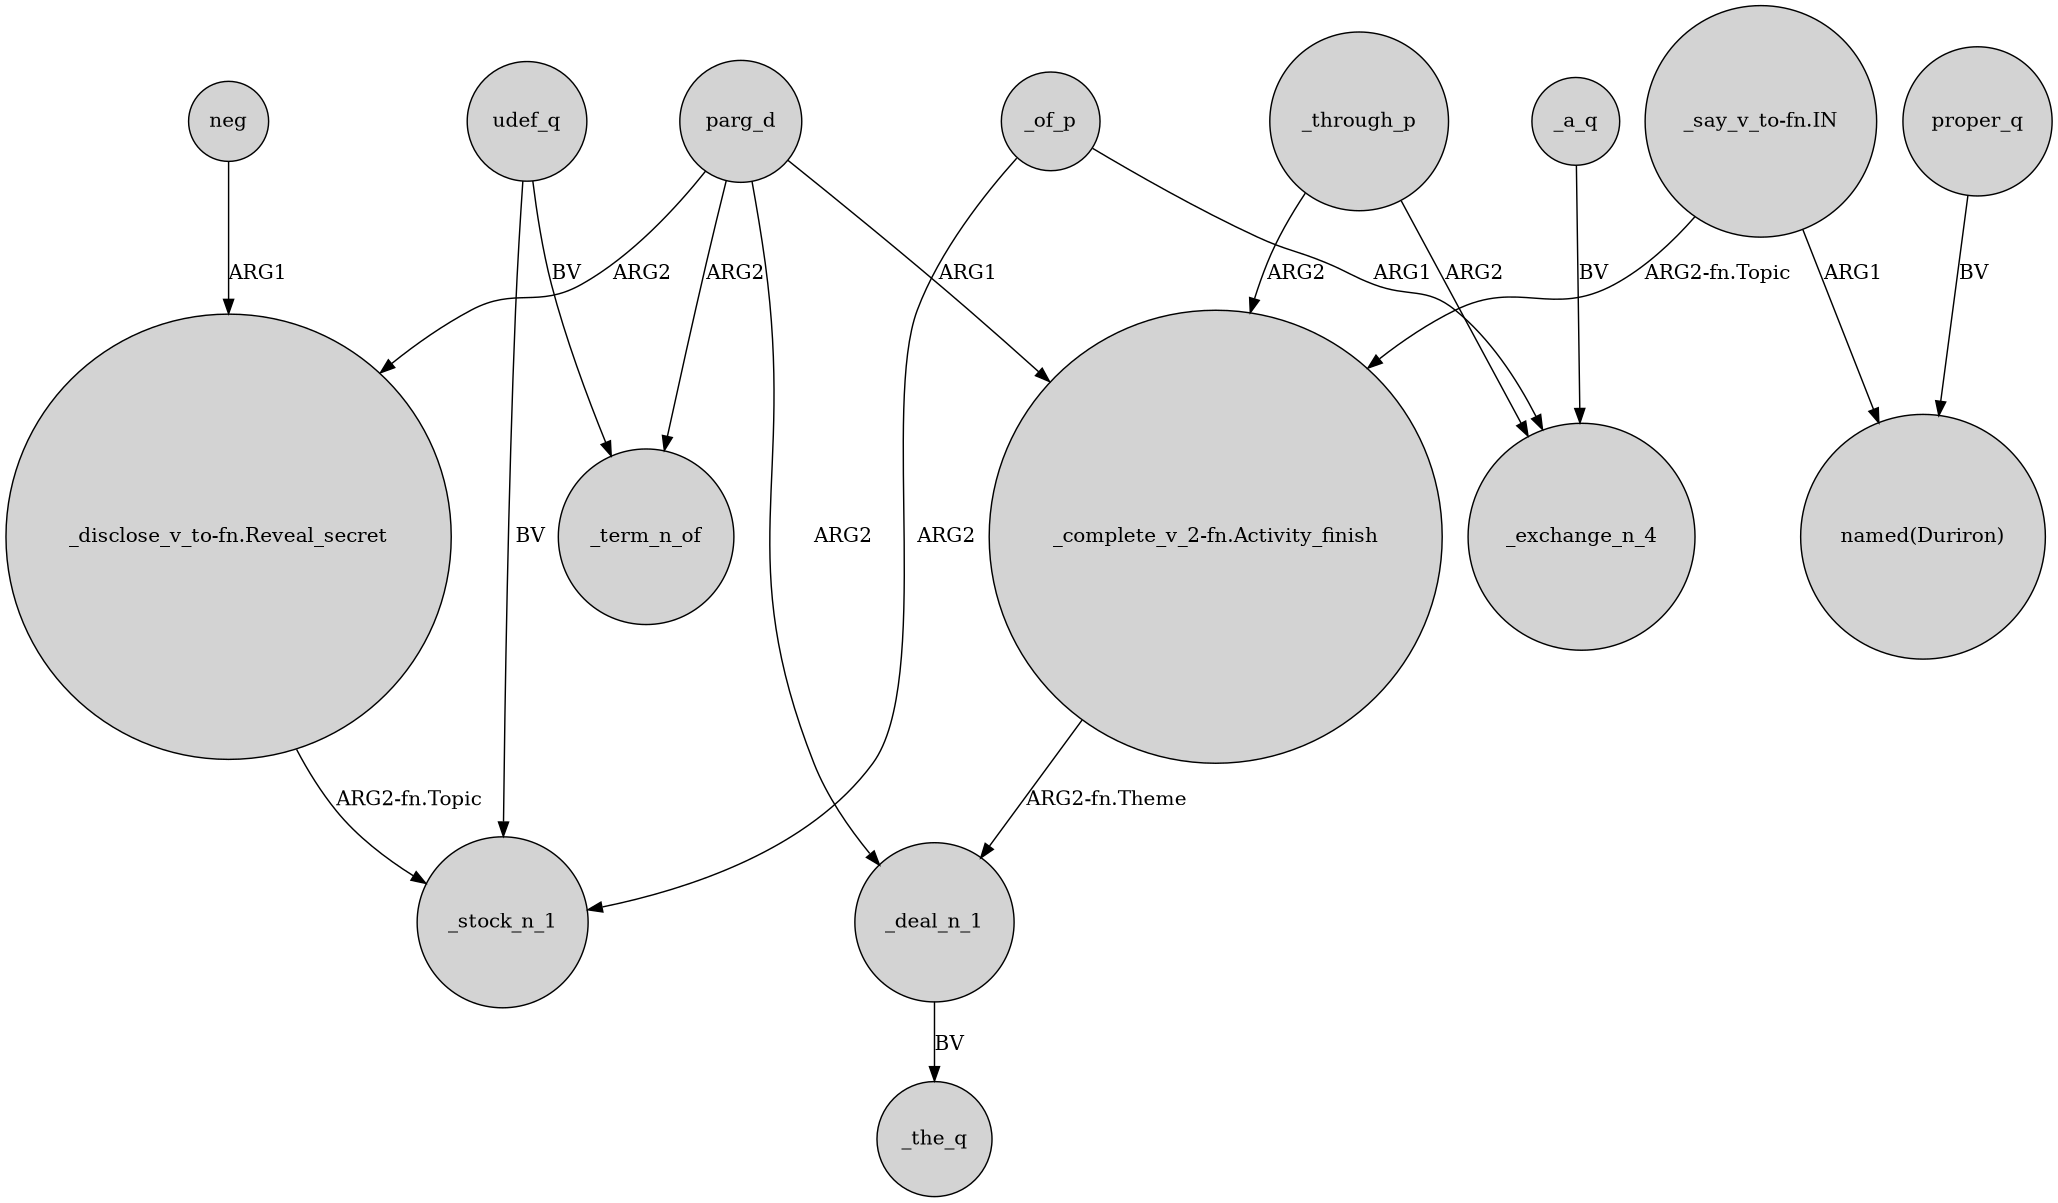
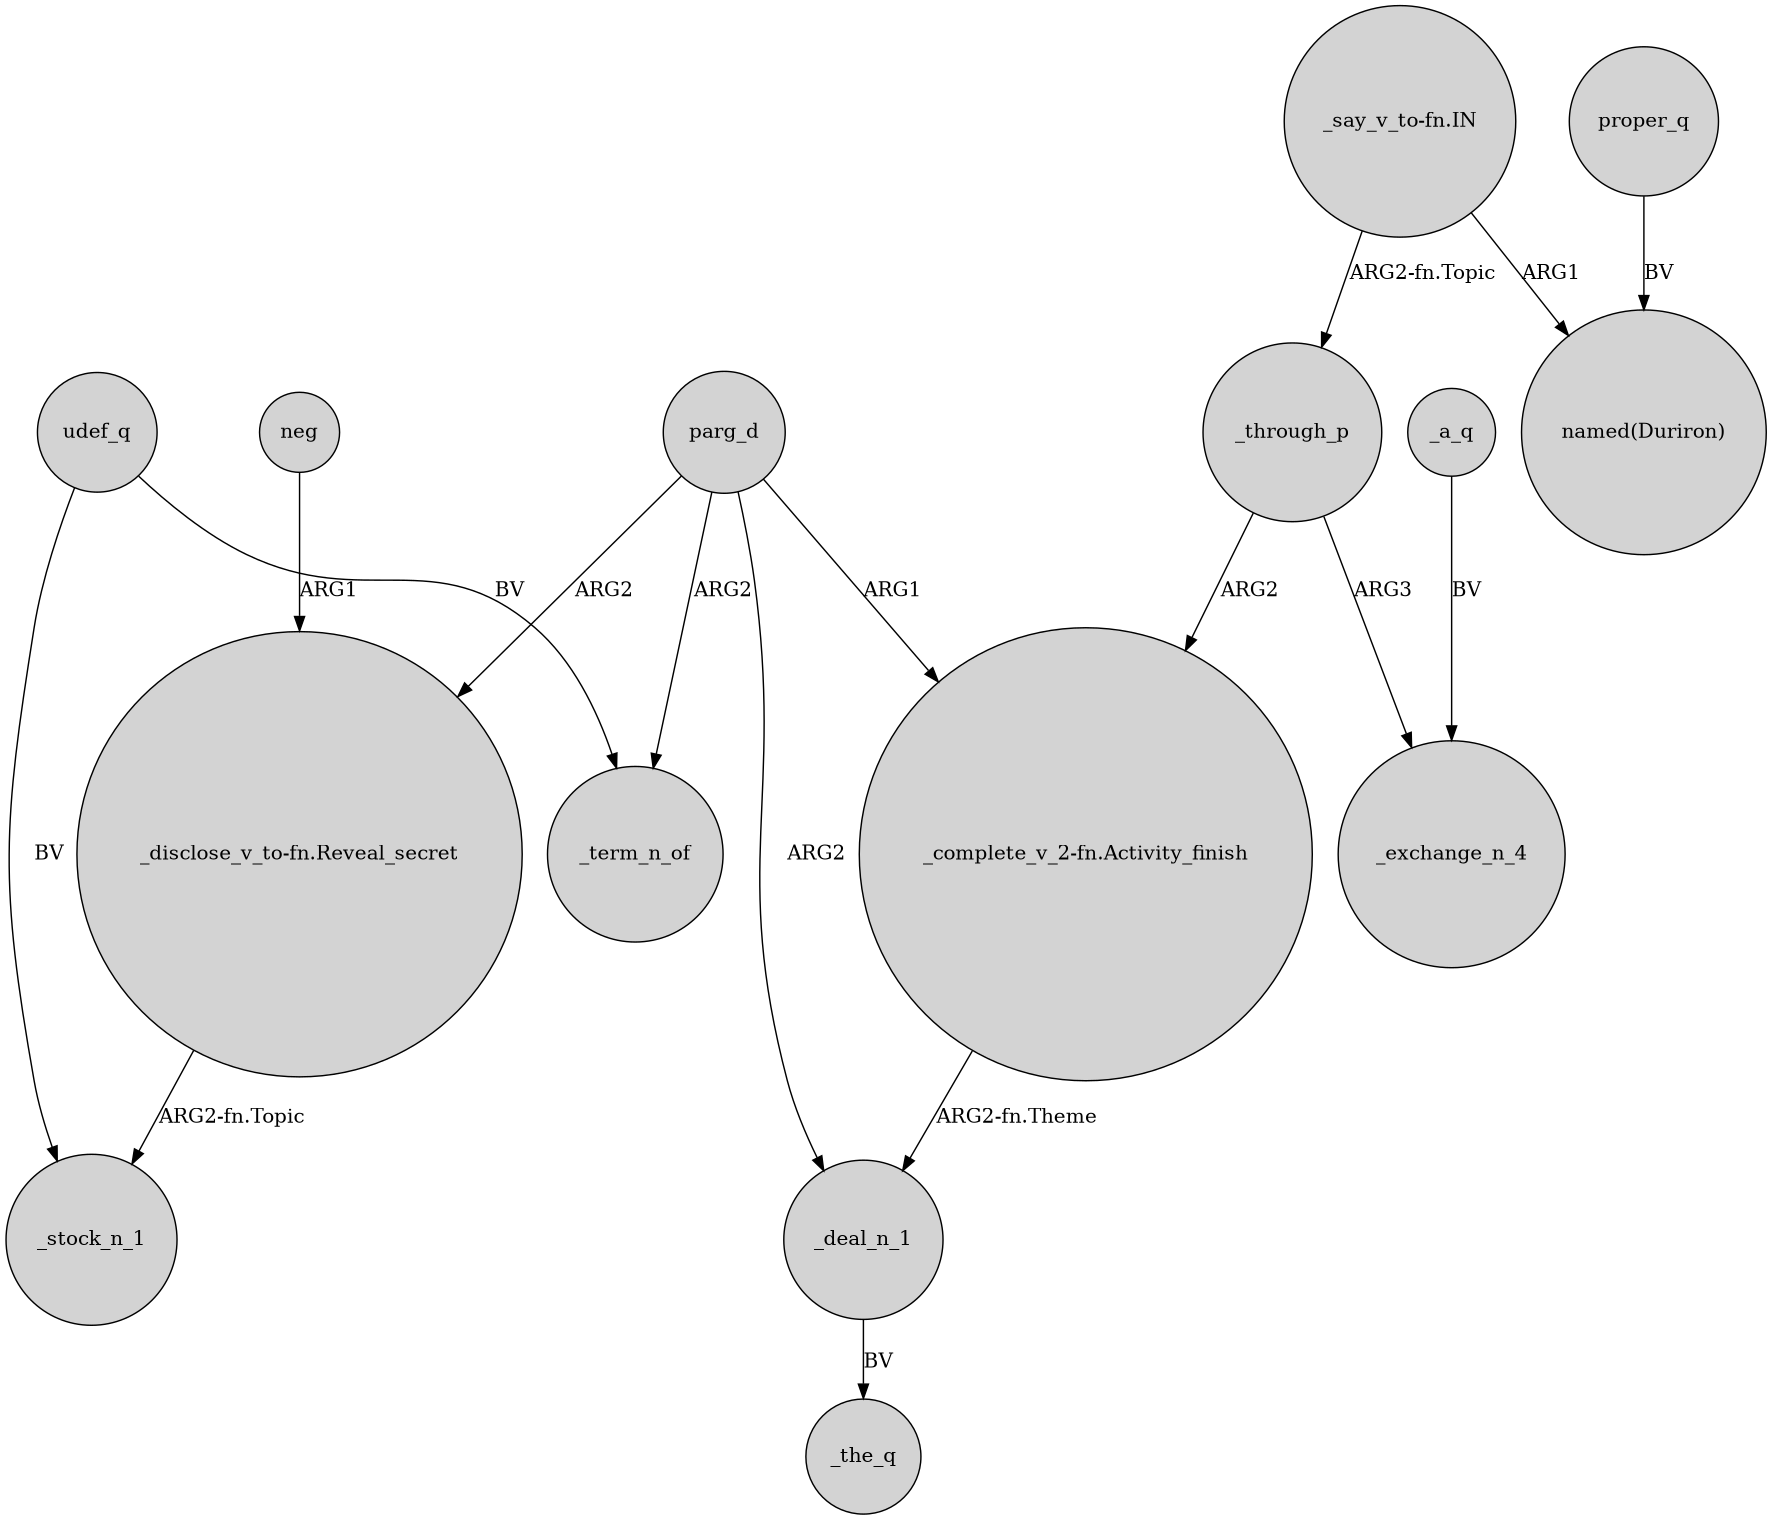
node "_of_p": removed
edge "_through_p" -> "_exchange_n_4": label "ARG2" -> "ARG3"
edge "_say_v_to-fn.IN" -> "_complete_v_2-fn.Activity_finish": now "_say_v_to-fn.IN" -> "_through_p"
